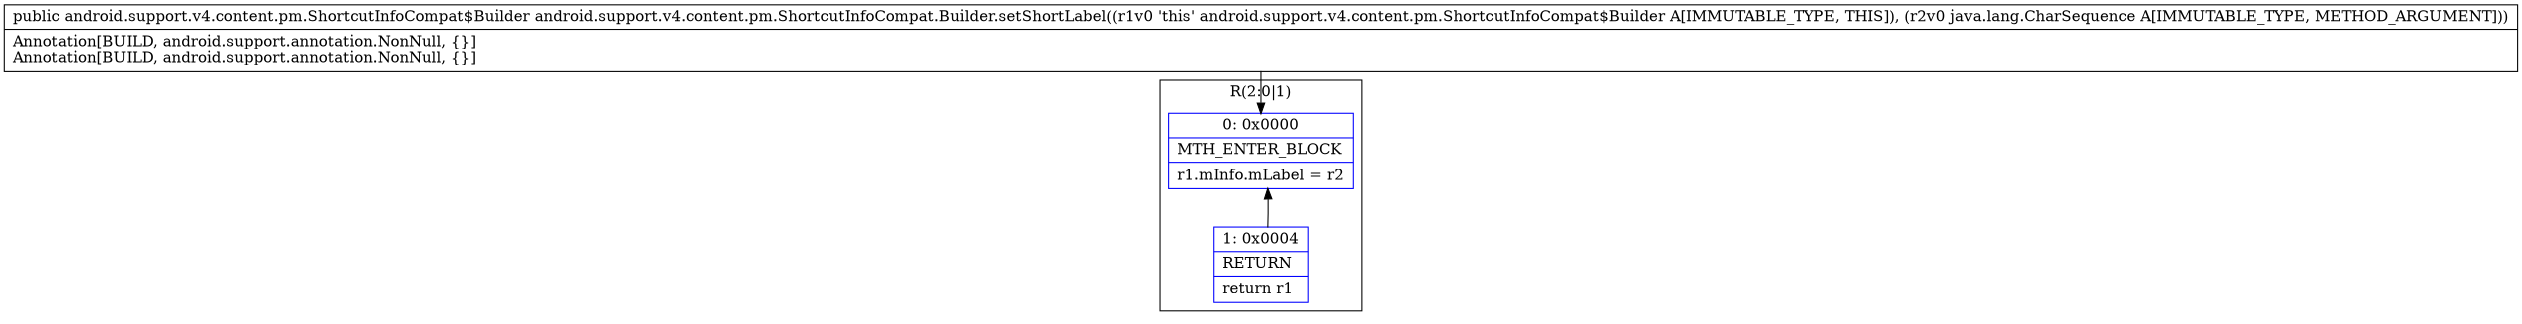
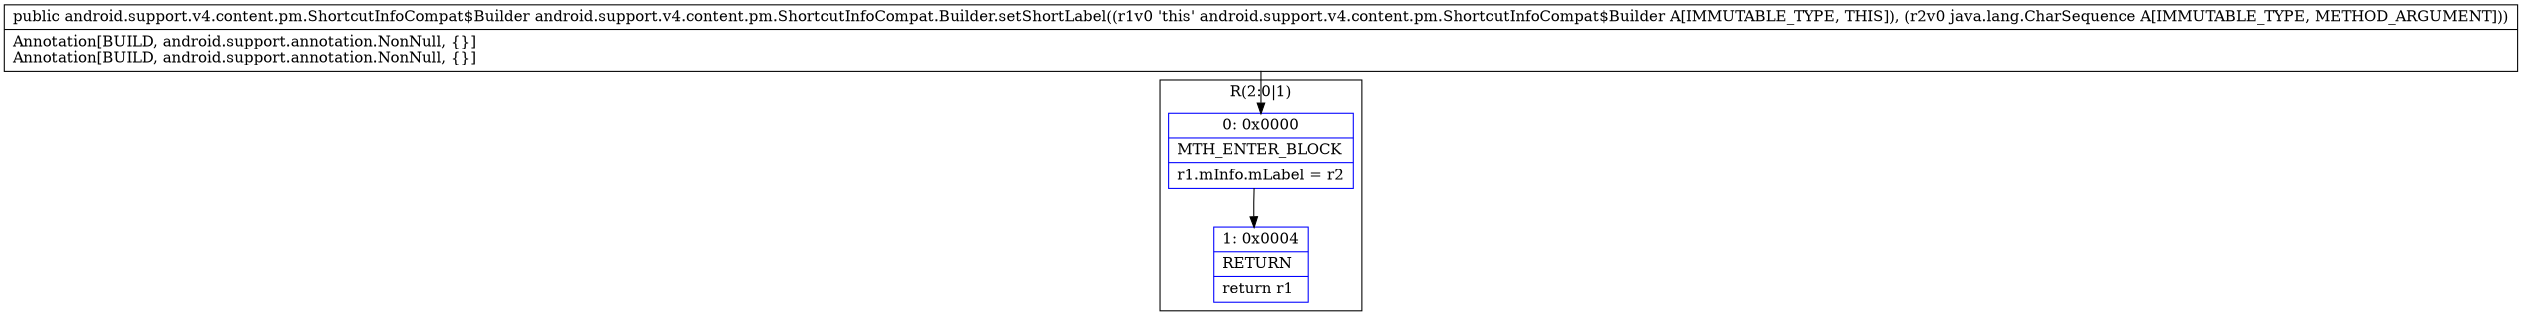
edge "1: 0x0004" -> "0: 0x0000": reversed
